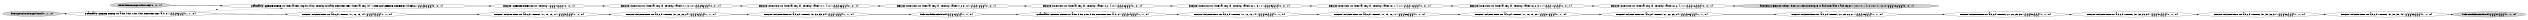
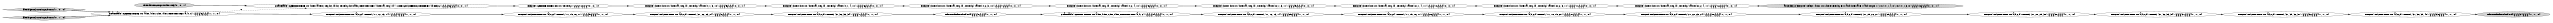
node "filteringOnClusteringColumns['1', '0', '0']": added
node "filteringOnClusteringColumns['0', '1', '0']": shape ellipse -> diamond
